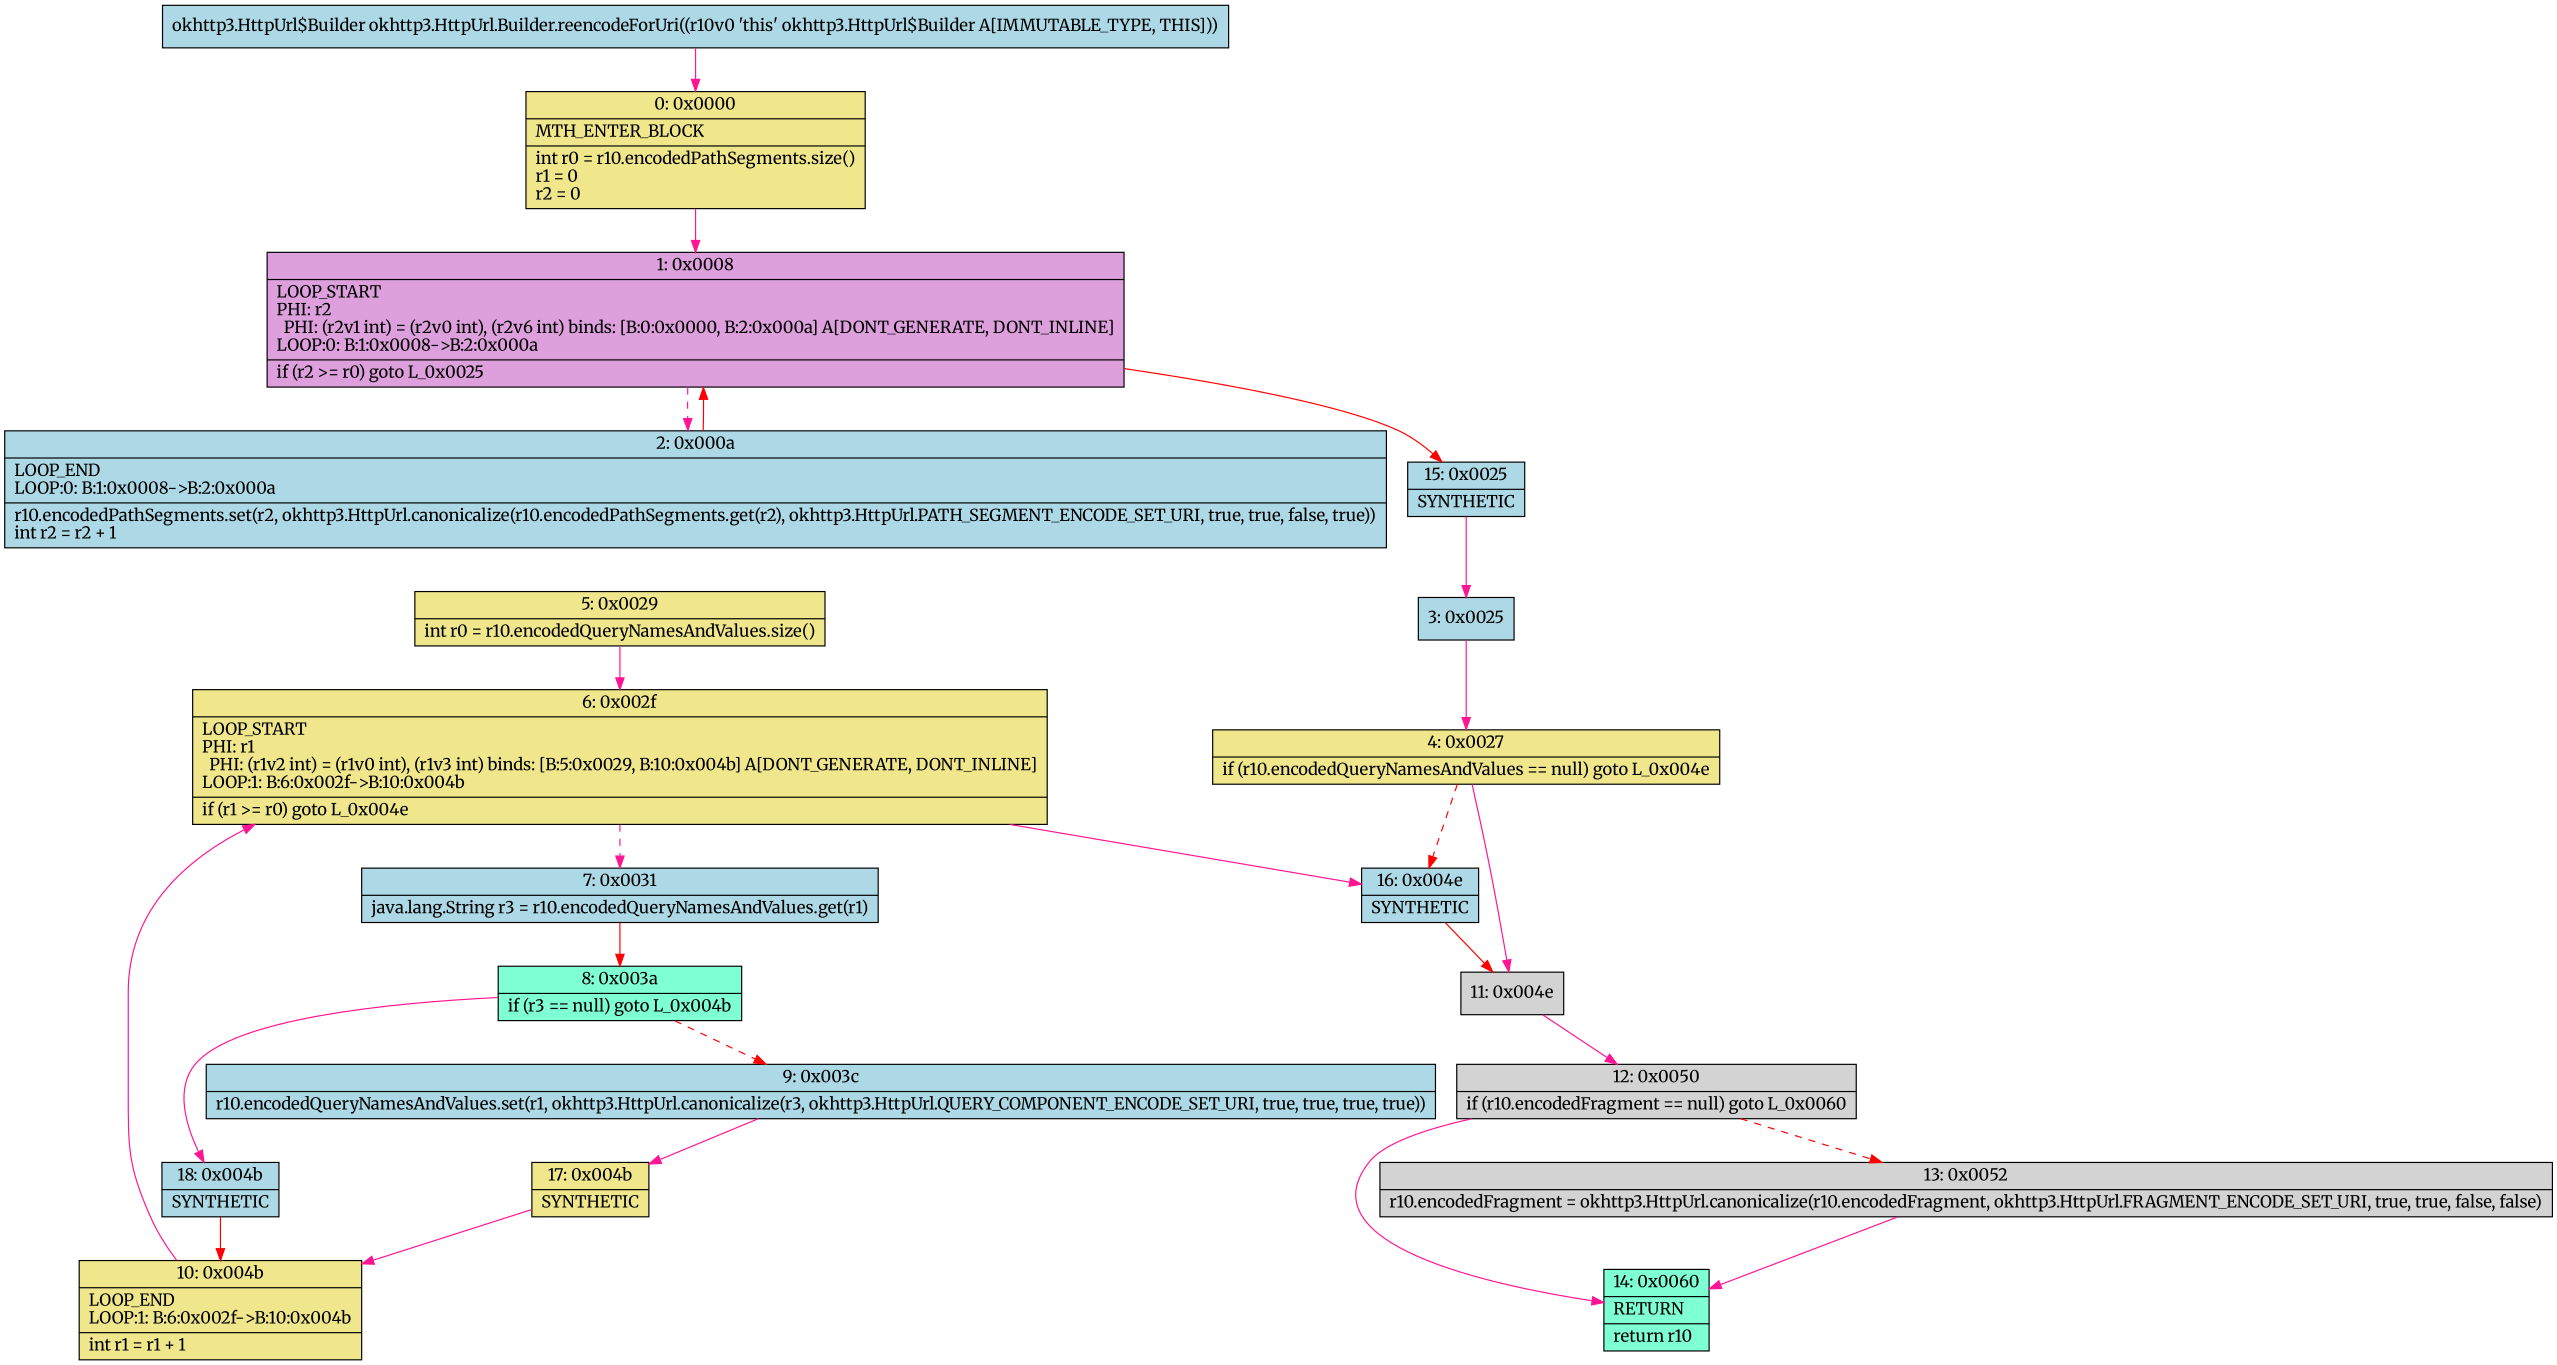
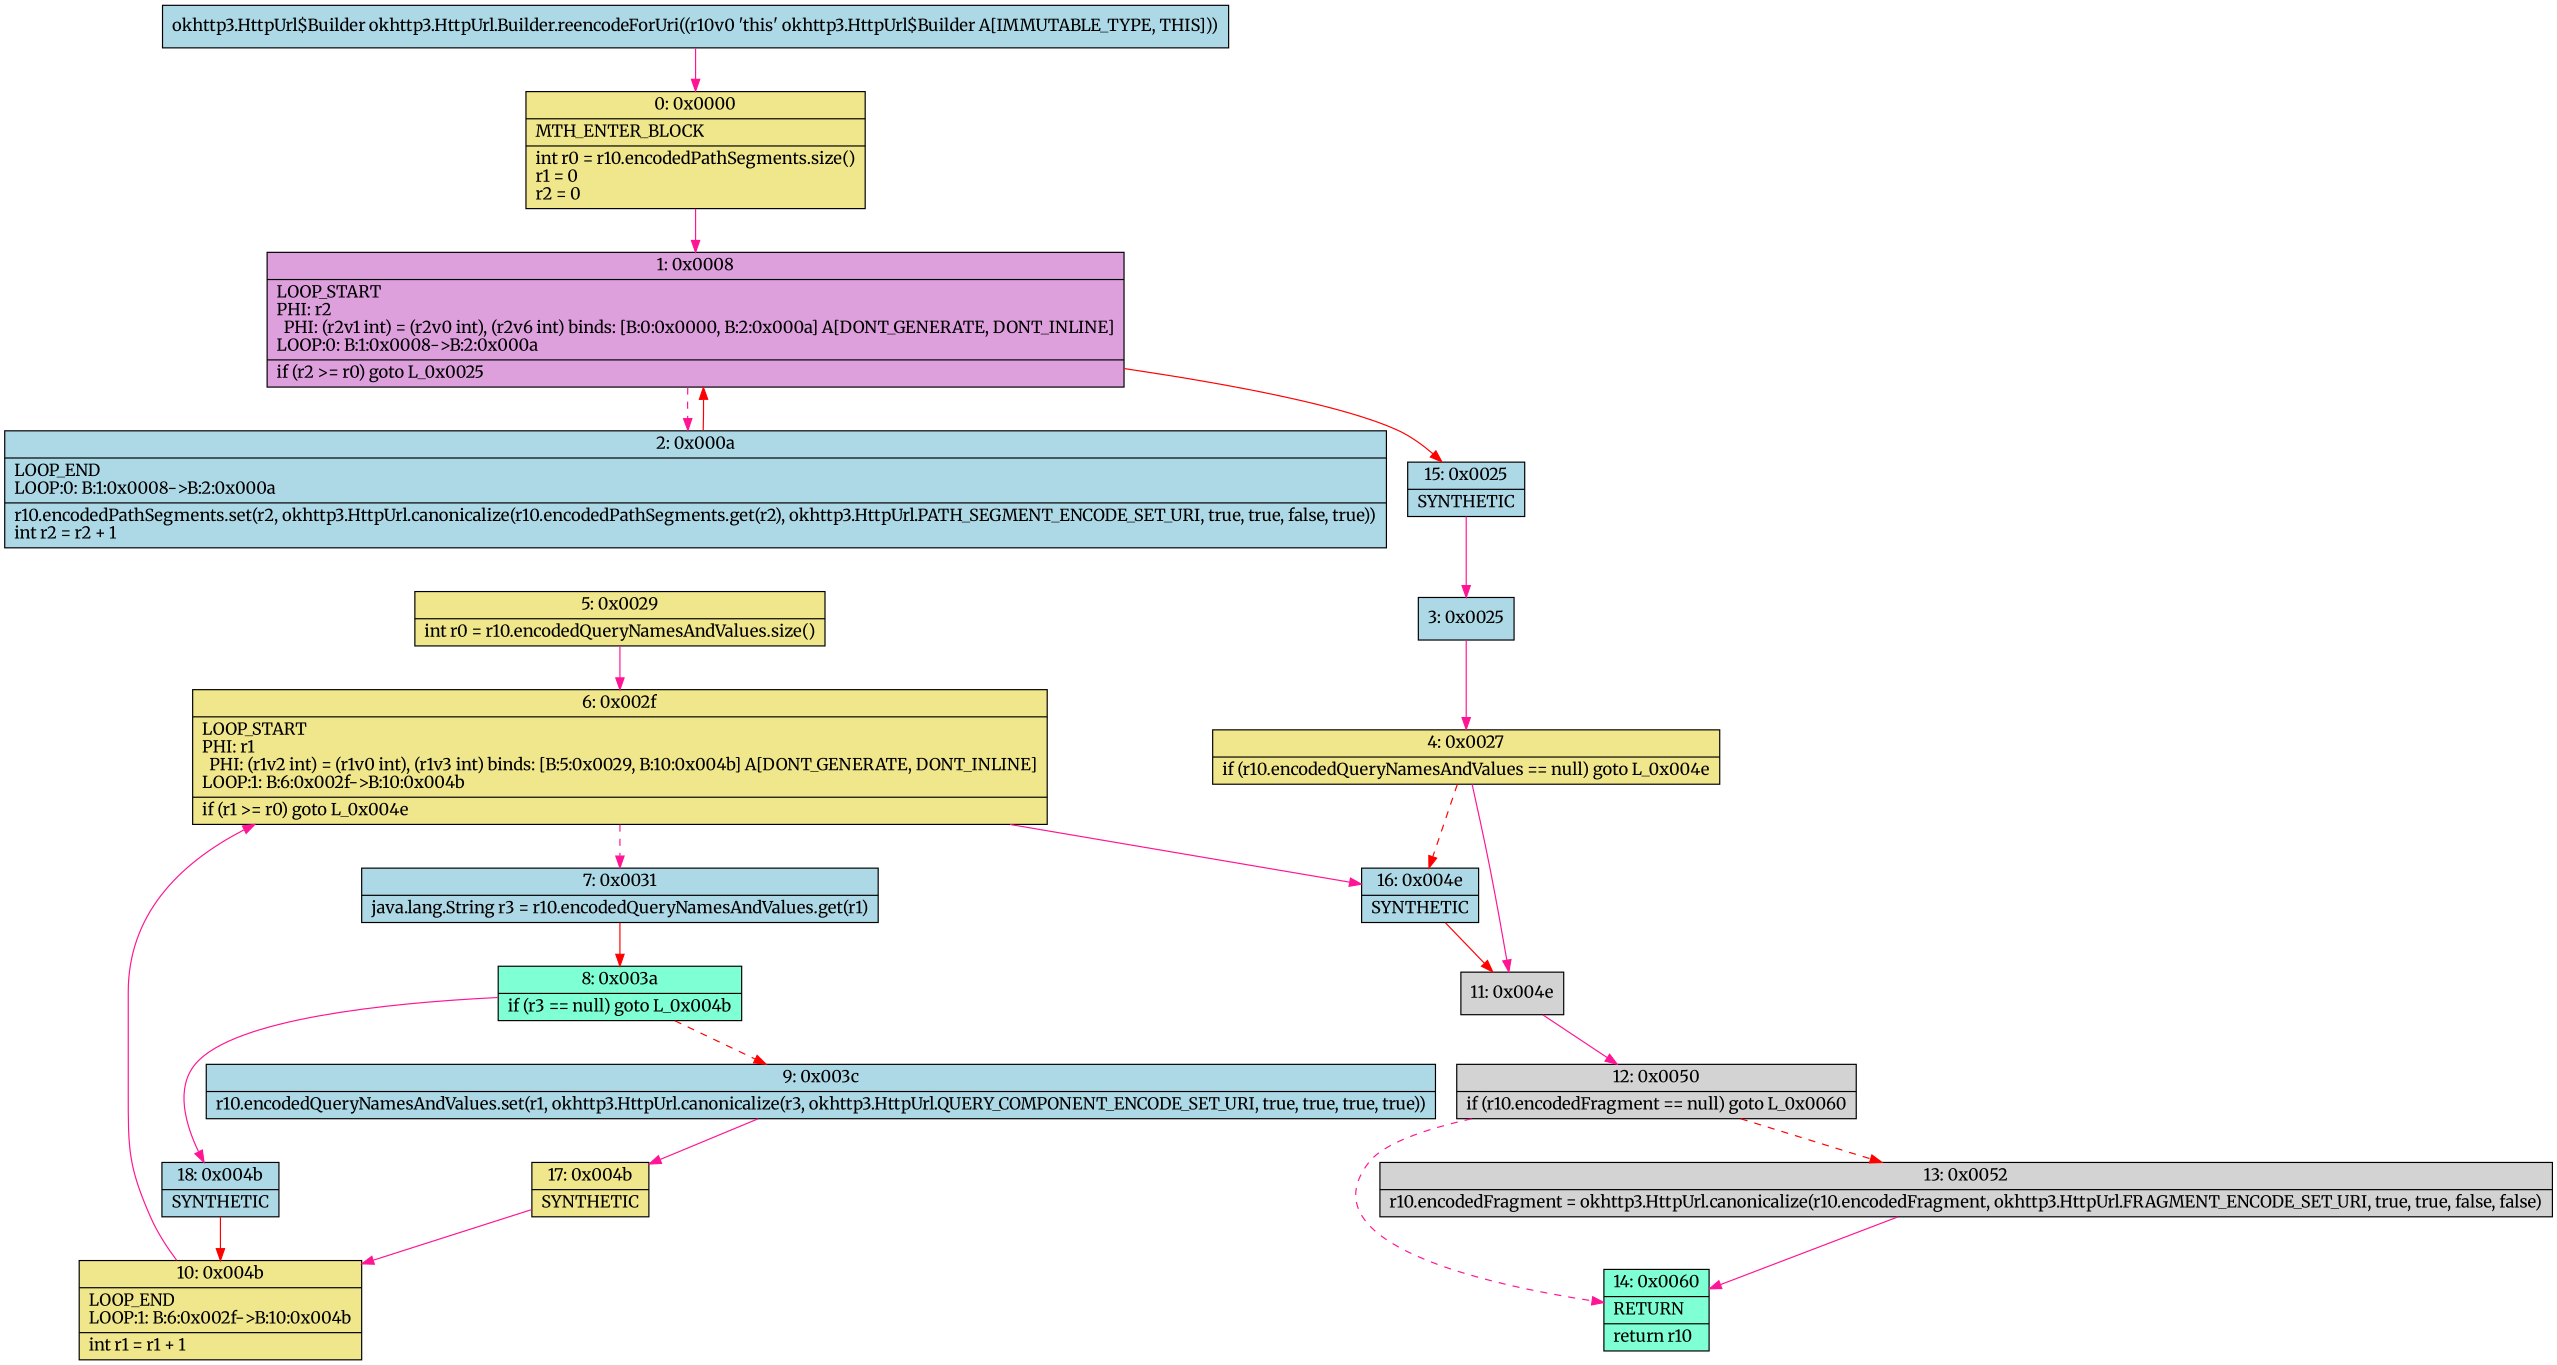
edge "12: 0x0050" -> "14: 0x0060": style solid -> dashed
